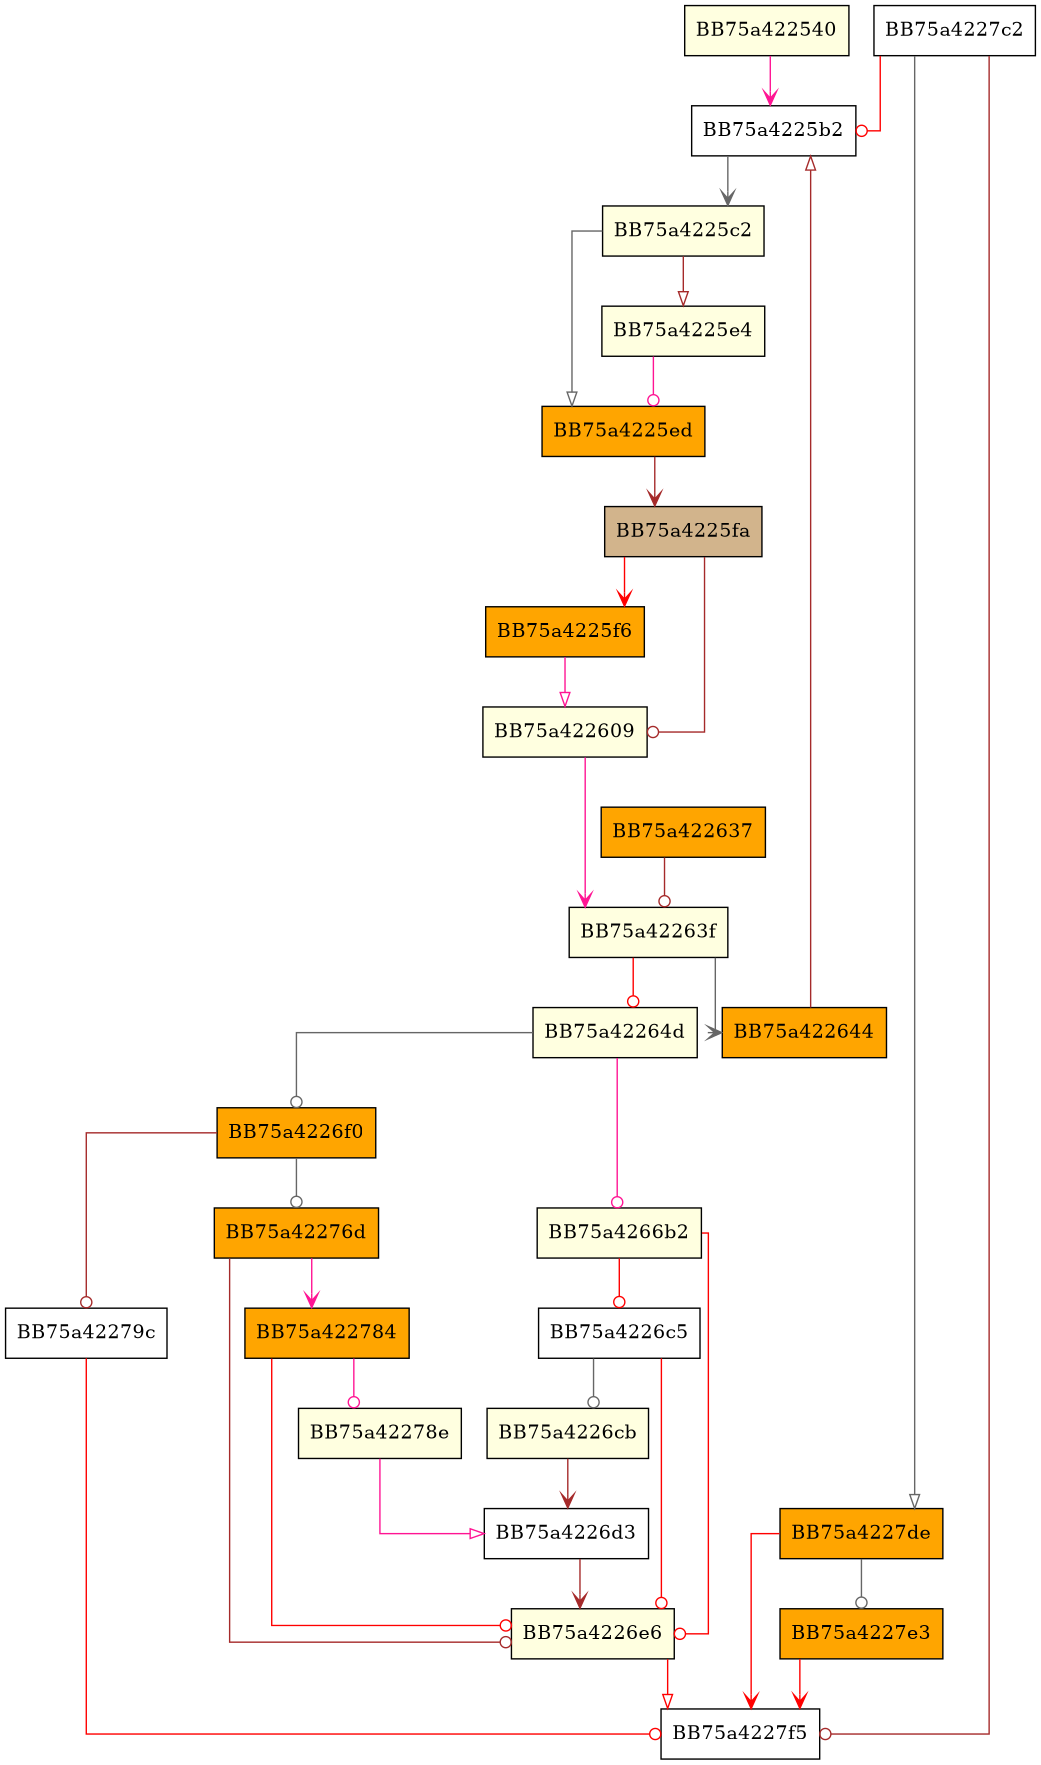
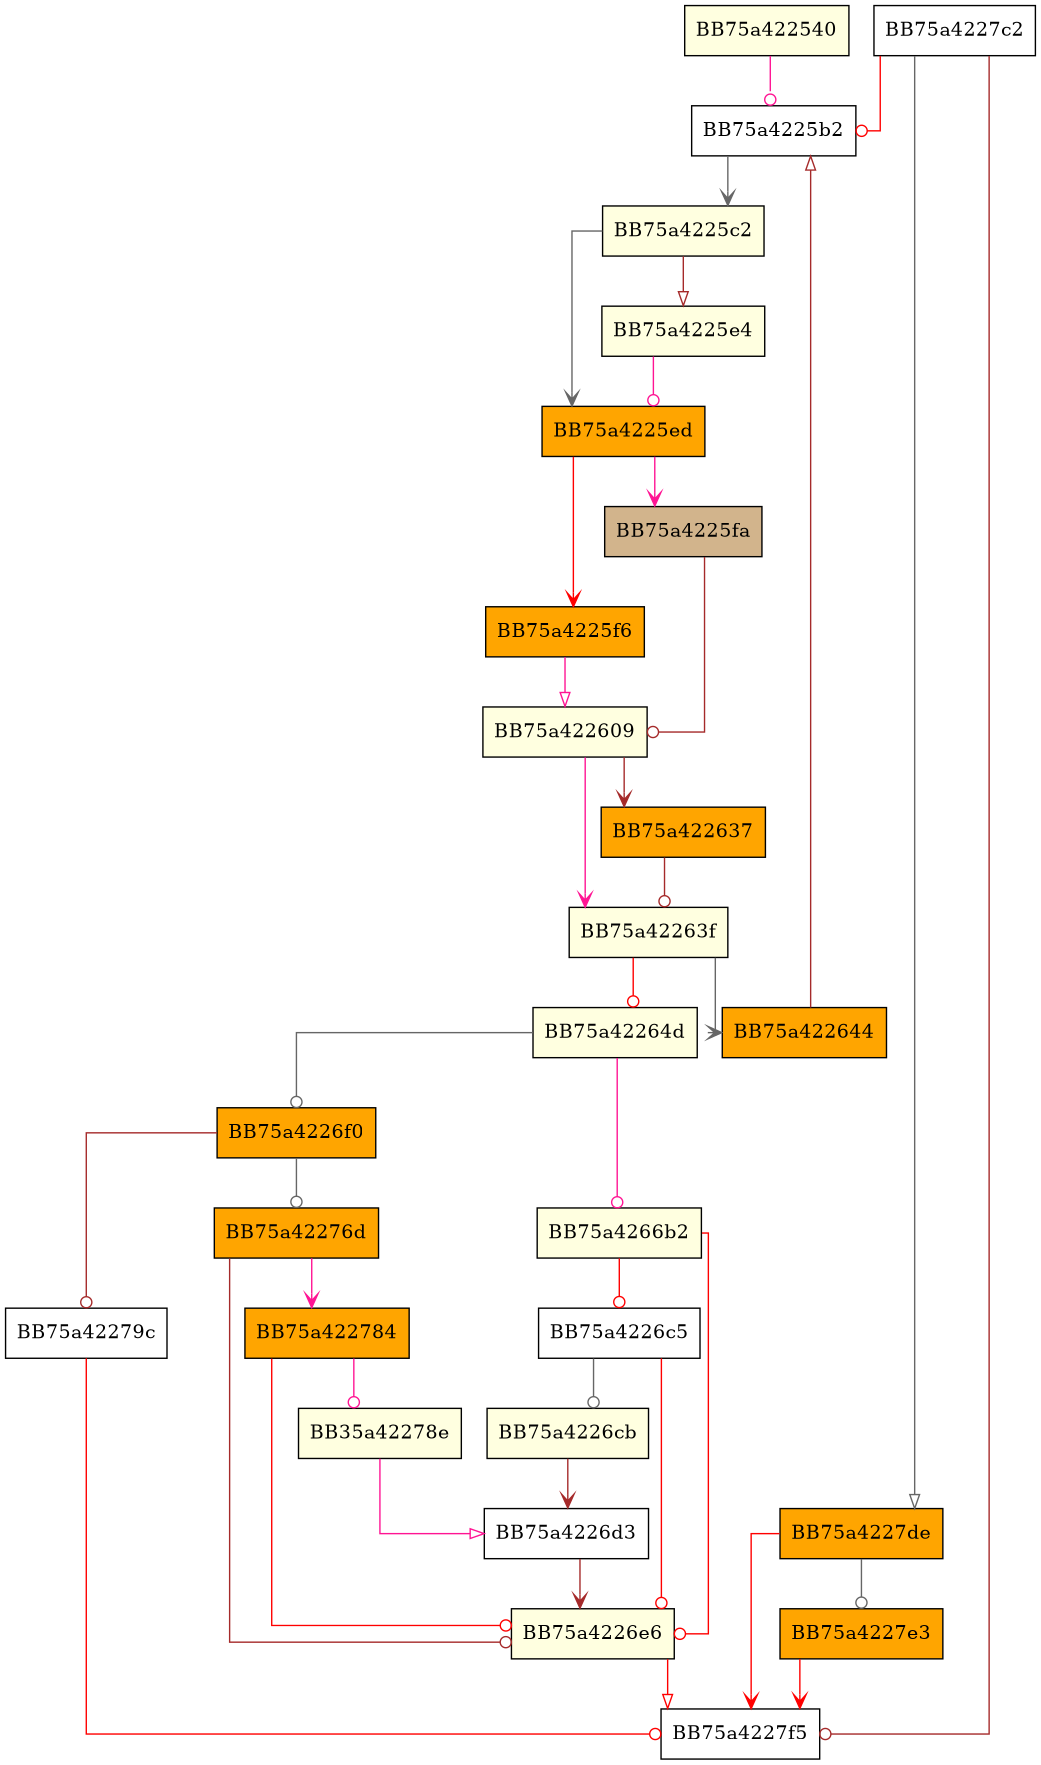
edge "BB75a422540" -> "BB75a4225b2": arrowhead vee -> odot
edge "BB75a4225c2" -> "BB75a4225ed": arrowhead onormal -> vee
edge "BB75a4225ed" -> "BB75a4225fa": color brown -> deeppink
edge "BB75a4225fa" -> "BB75a4225f6": now "BB75a4225ed" -> "BB75a4225f6"
edge "BB75a422609" -> "BB75a422637": added
node "BB75a42278e": label "BB75a42278e" -> "BB35a42278e"
